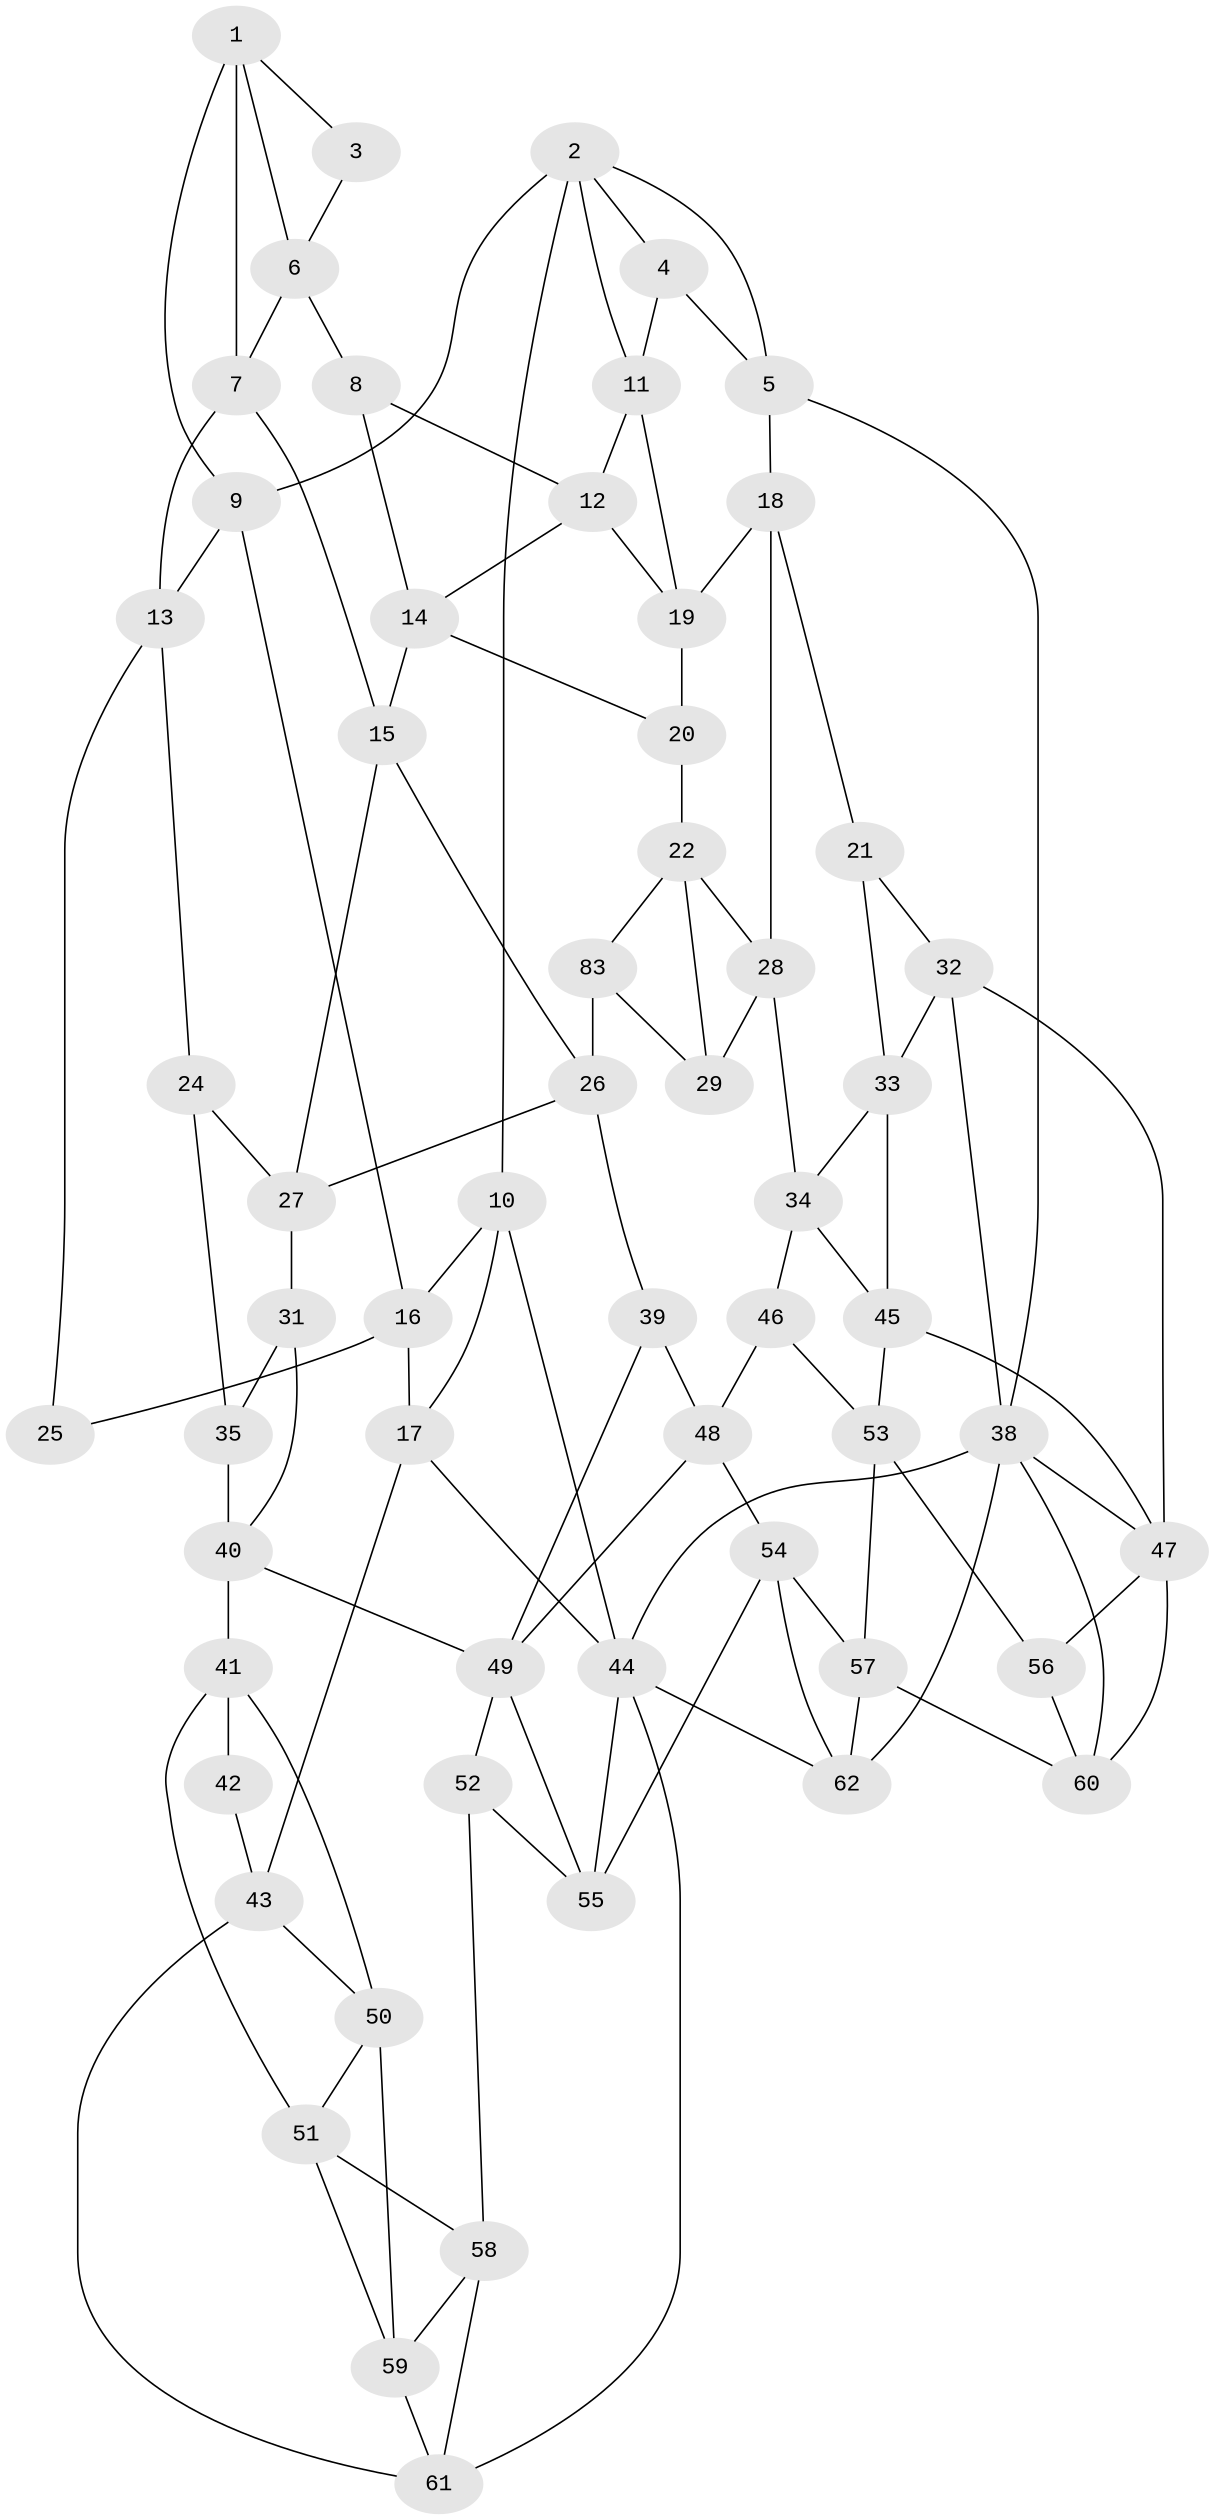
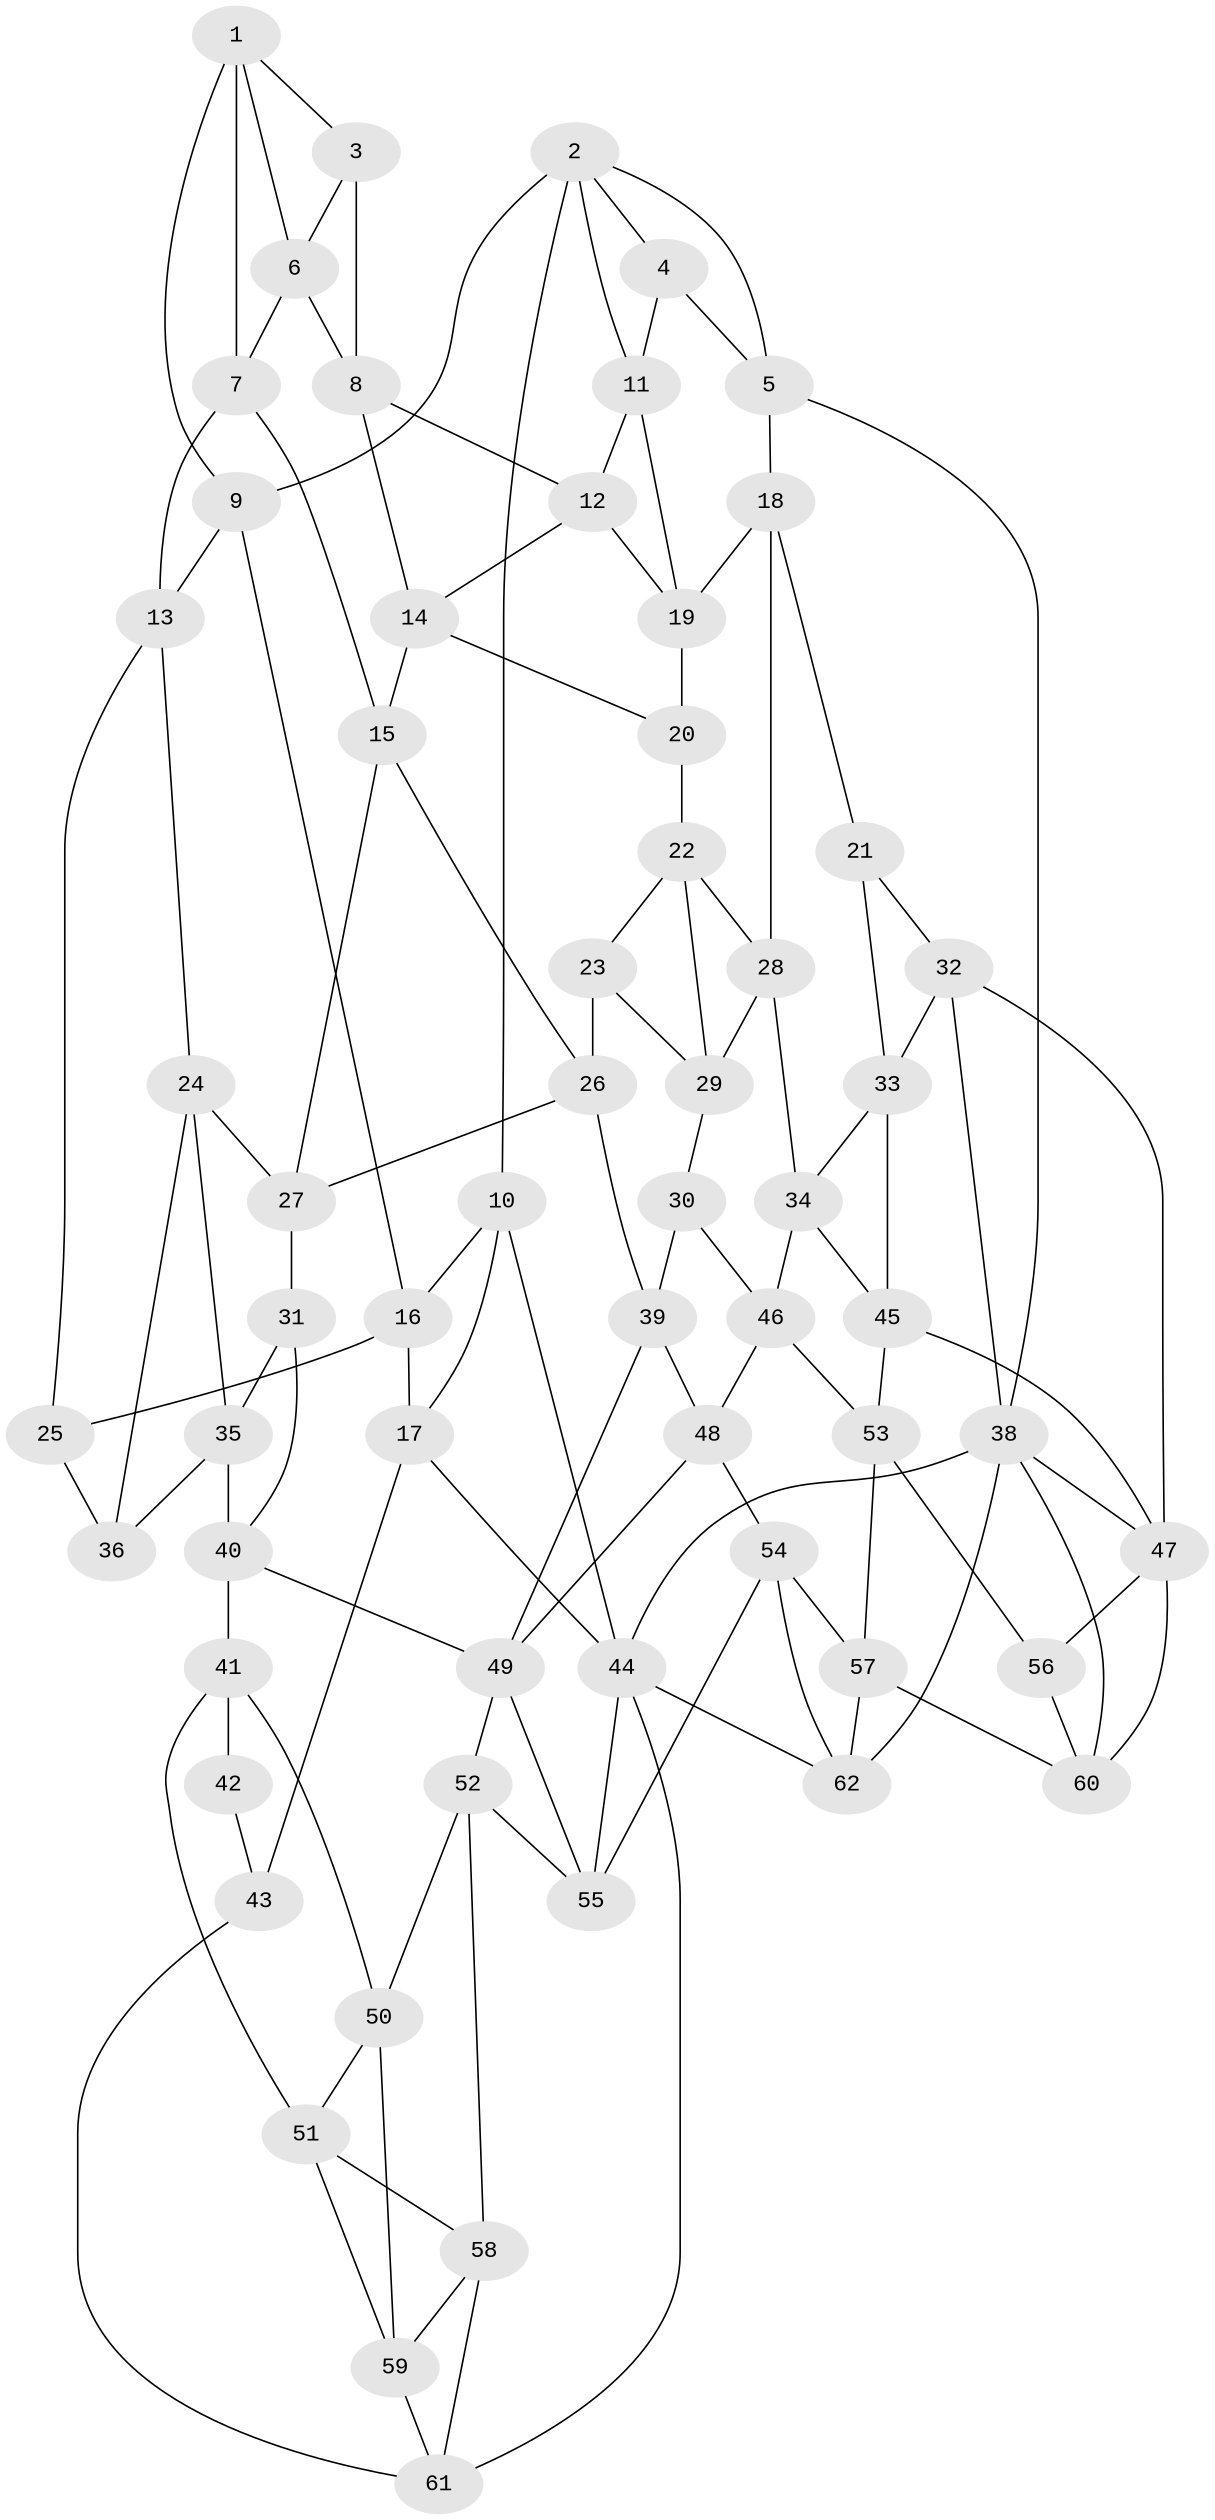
edge "3" -- "8": added
node "83": label "83" -> "23"
node "30": added
node "36": added
edge "43" -- "50": now "52" -- "50"
